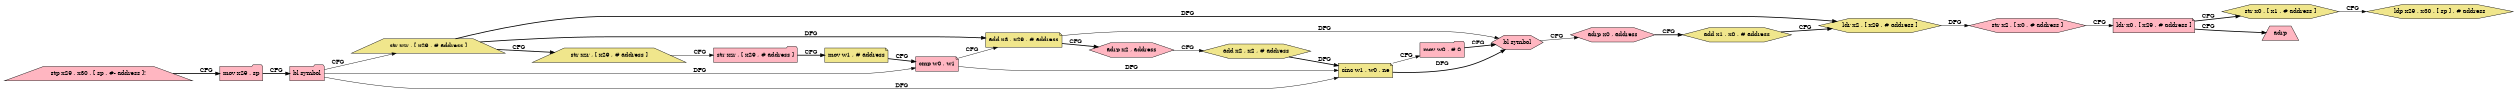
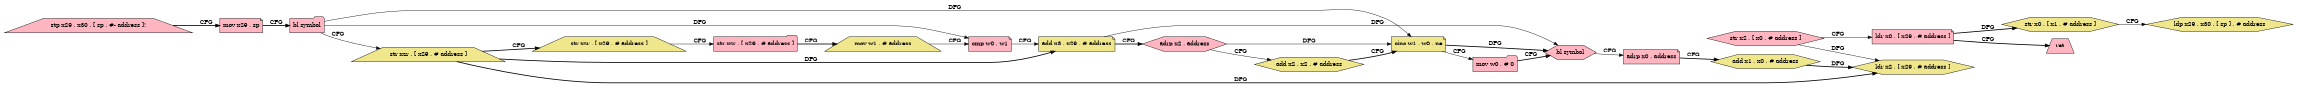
edge "ldr x0 , [ x29 , # address ]" -> "str x0 , [ x1 , # address ]": label "CFG" -> "DFG"
edge "ldr x2 , [ x29 , # address ]" -> "str x2 , [ x0 , # address ]": reversed
edge "add x1 , x0 , # address" -> "ldr x2 , [ x29 , # address ]": label "CFG" -> "DFG"
node "adrp": label "adrp" -> "ret"
node "adrp x0 , address": shape hexagon -> note
node "mov w1 , # address": shape note -> trapezium
edge "add x2 , x2 , # address" -> "cinc w1 , w0 , ne": label "DFG" -> "CFG"
edge "mov w1 , # address" -> "cmp w0 , w1": style bold -> solid
edge "cmp w0 , w1" -> "cinc w1 , w0 , ne": now "adrp x2 , address" -> "cinc w1 , w0 , ne"
node "mov x29 , sp": shape folder -> note
